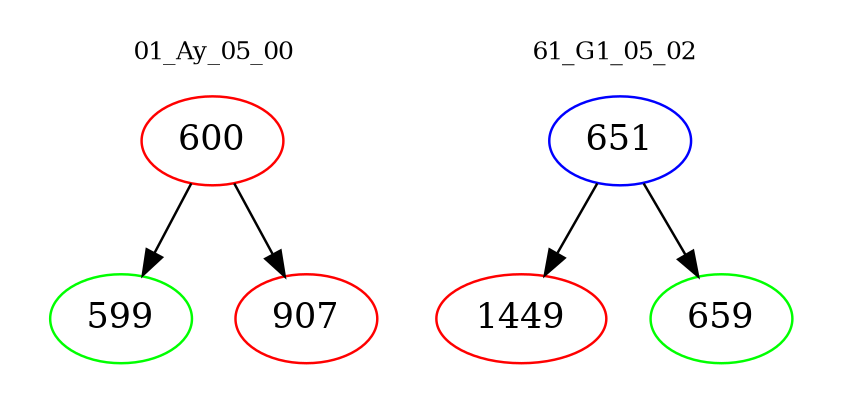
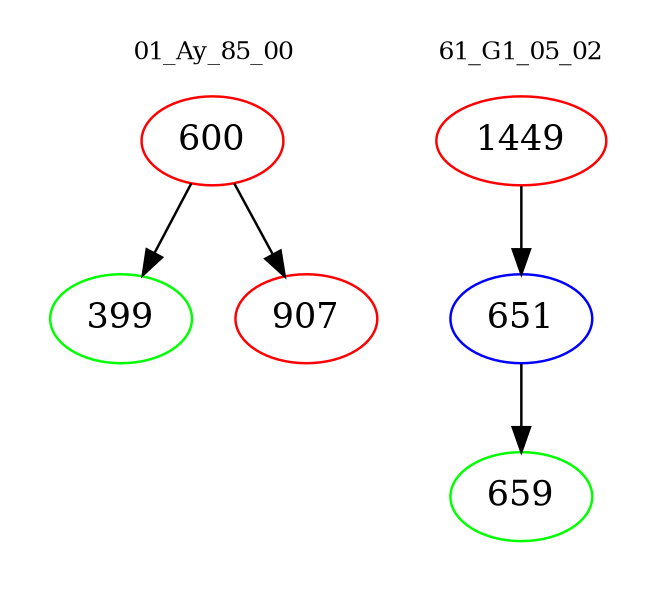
cluster "01_Ay_05_00": label "01_Ay_05_00" -> "01_Ay_85_00"
edge "651" -> "1449": reversed
node "599": label "599" -> "399"
